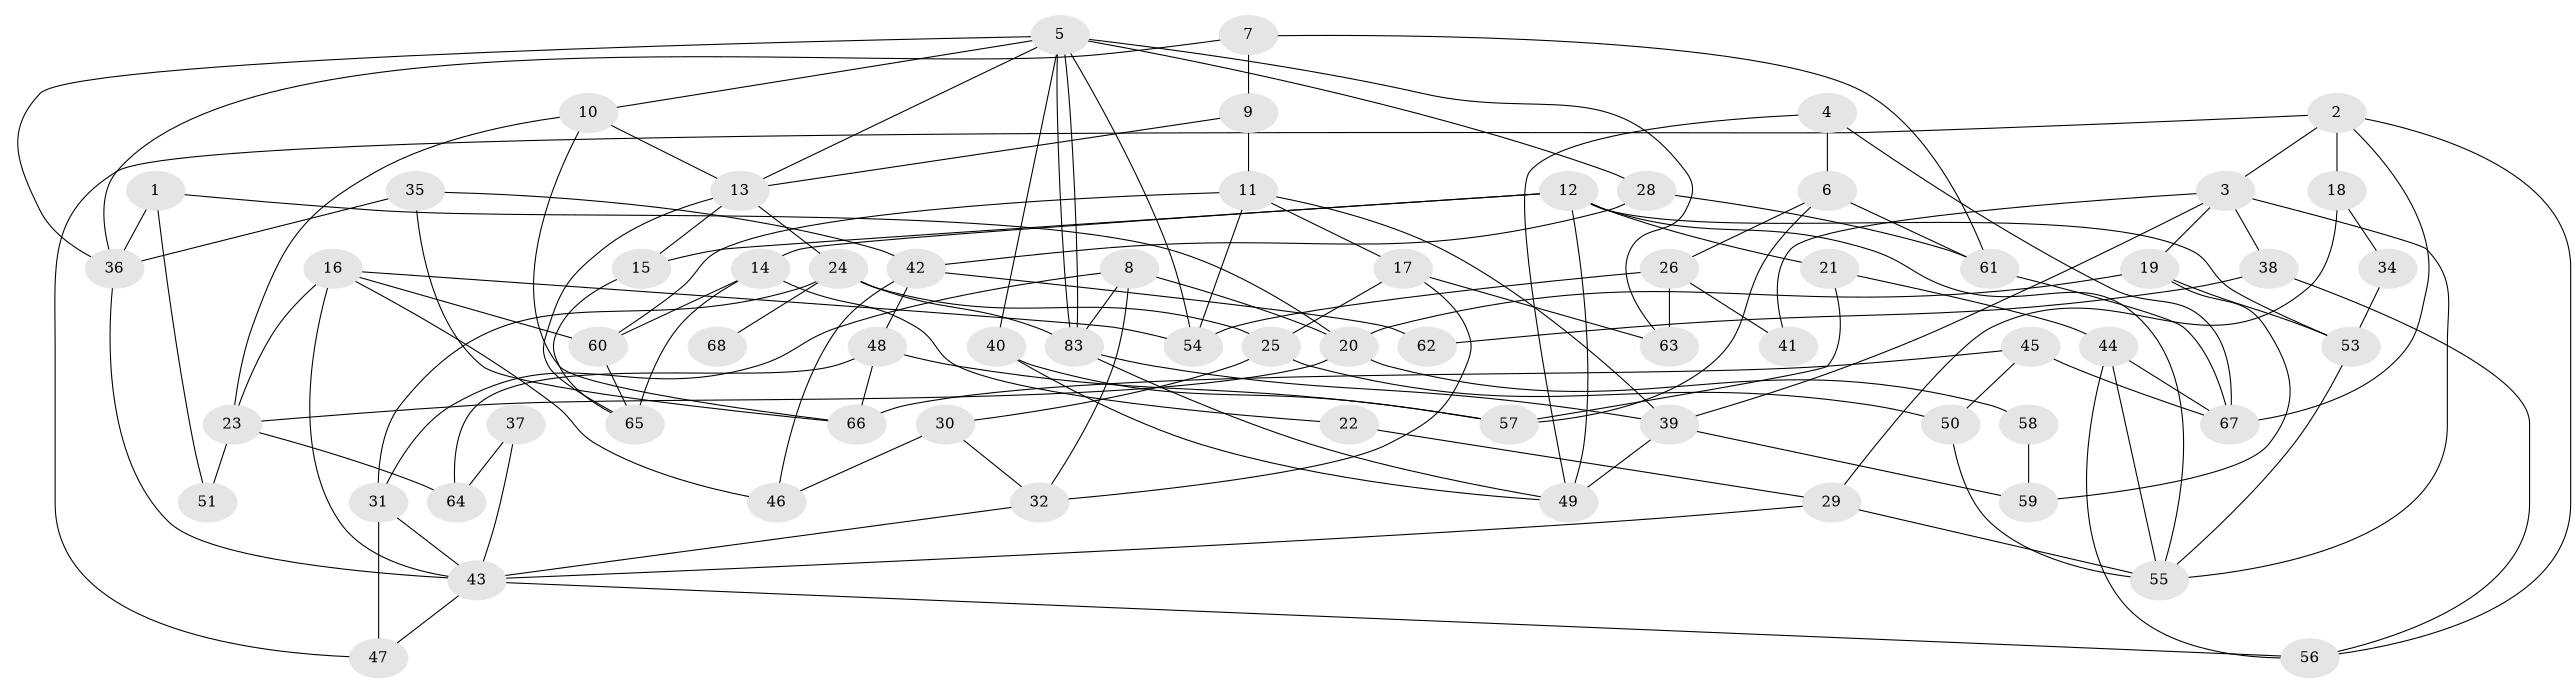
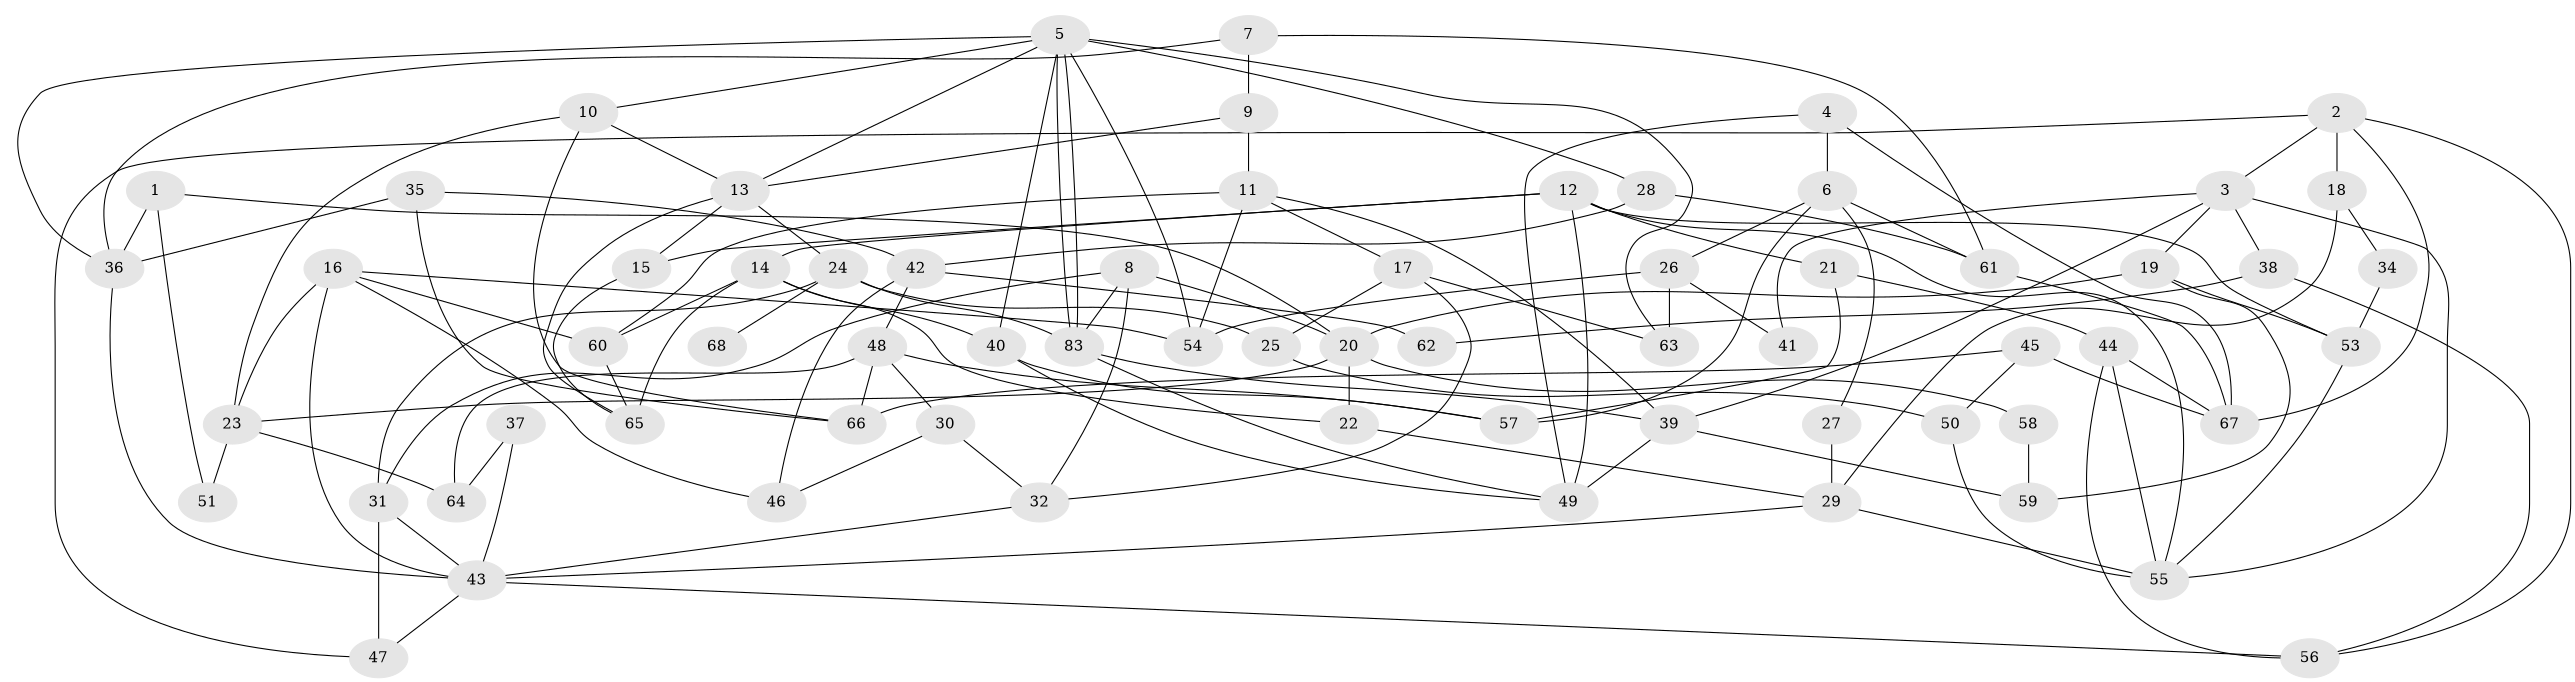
edge "14" -- "40": added
edge "20" -- "22": added
edge "25" -- "30": now "48" -- "30"
node "27": added
